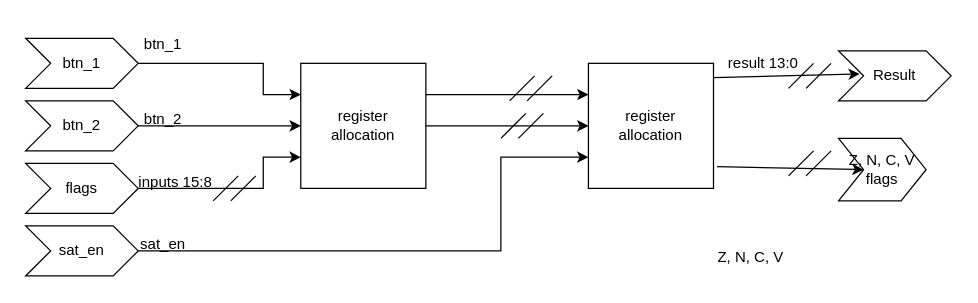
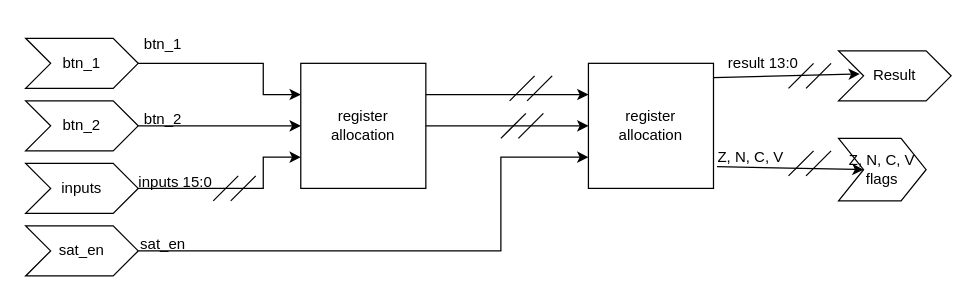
node "inputs 15:8": label "inputs 15:8" -> "inputs 15:0"
node "flags": label "flags" -> "inputs"
node "Z, N, C, V": moved (751, 257) -> (751, 157)
